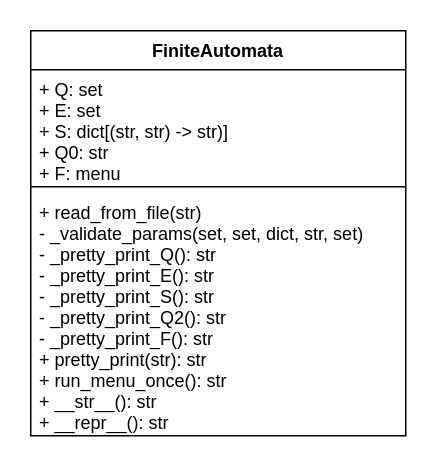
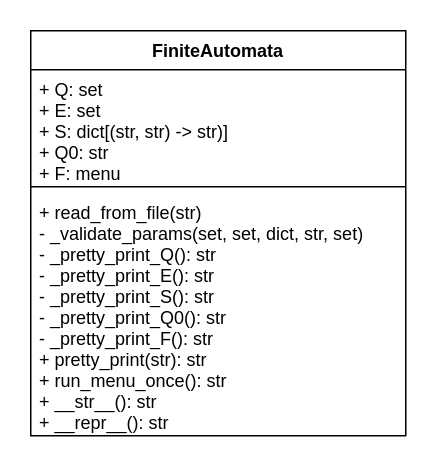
node "+ read_from_file(str) - _validate_params(set, set, dict, str, set) - _pretty_print_Q(): str - _pretty_print_E(): str - _pretty_print_S(): str - _pretty_print_Q2(): str - _pretty_print_F(): str + pretty_print(str): str + run_menu_once(): str + __str__(): str + __repr__(): str": label "+ read_from_file(str) - _validate_params(set, set, dict, str, set) - _pretty_print_Q(): str - _pretty_print_E(): str - _pretty_print_S(): str - _pretty_print_Q2(): str - _pretty_print_F(): str + pretty_print(str): str + run_menu_once(): str + __str__(): str + __repr__(): str" -> "+ read_from_file(str) - _validate_params(set, set, dict, str, set) - _pretty_print_Q(): str - _pretty_print_E(): str - _pretty_print_S(): str - _pretty_print_Q0(): str - _pretty_print_F(): str + pretty_print(str): str + run_menu_once(): str + __str__(): str + __repr__(): str"
